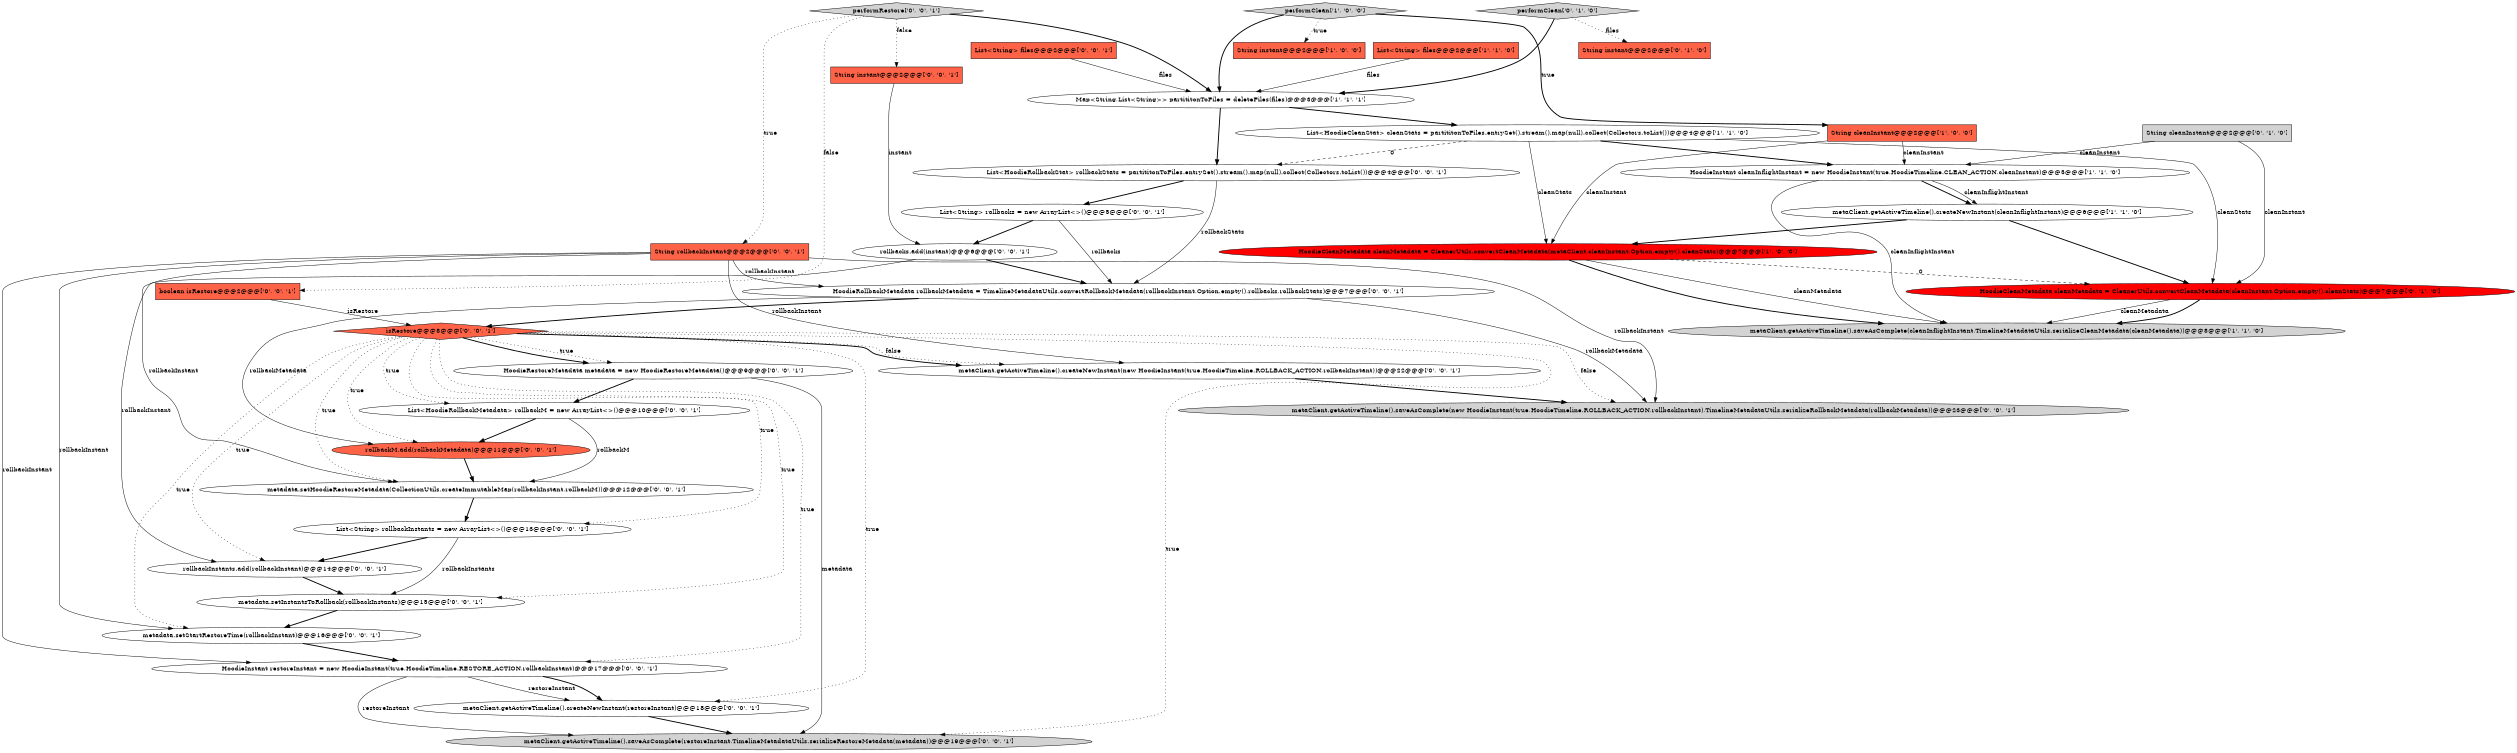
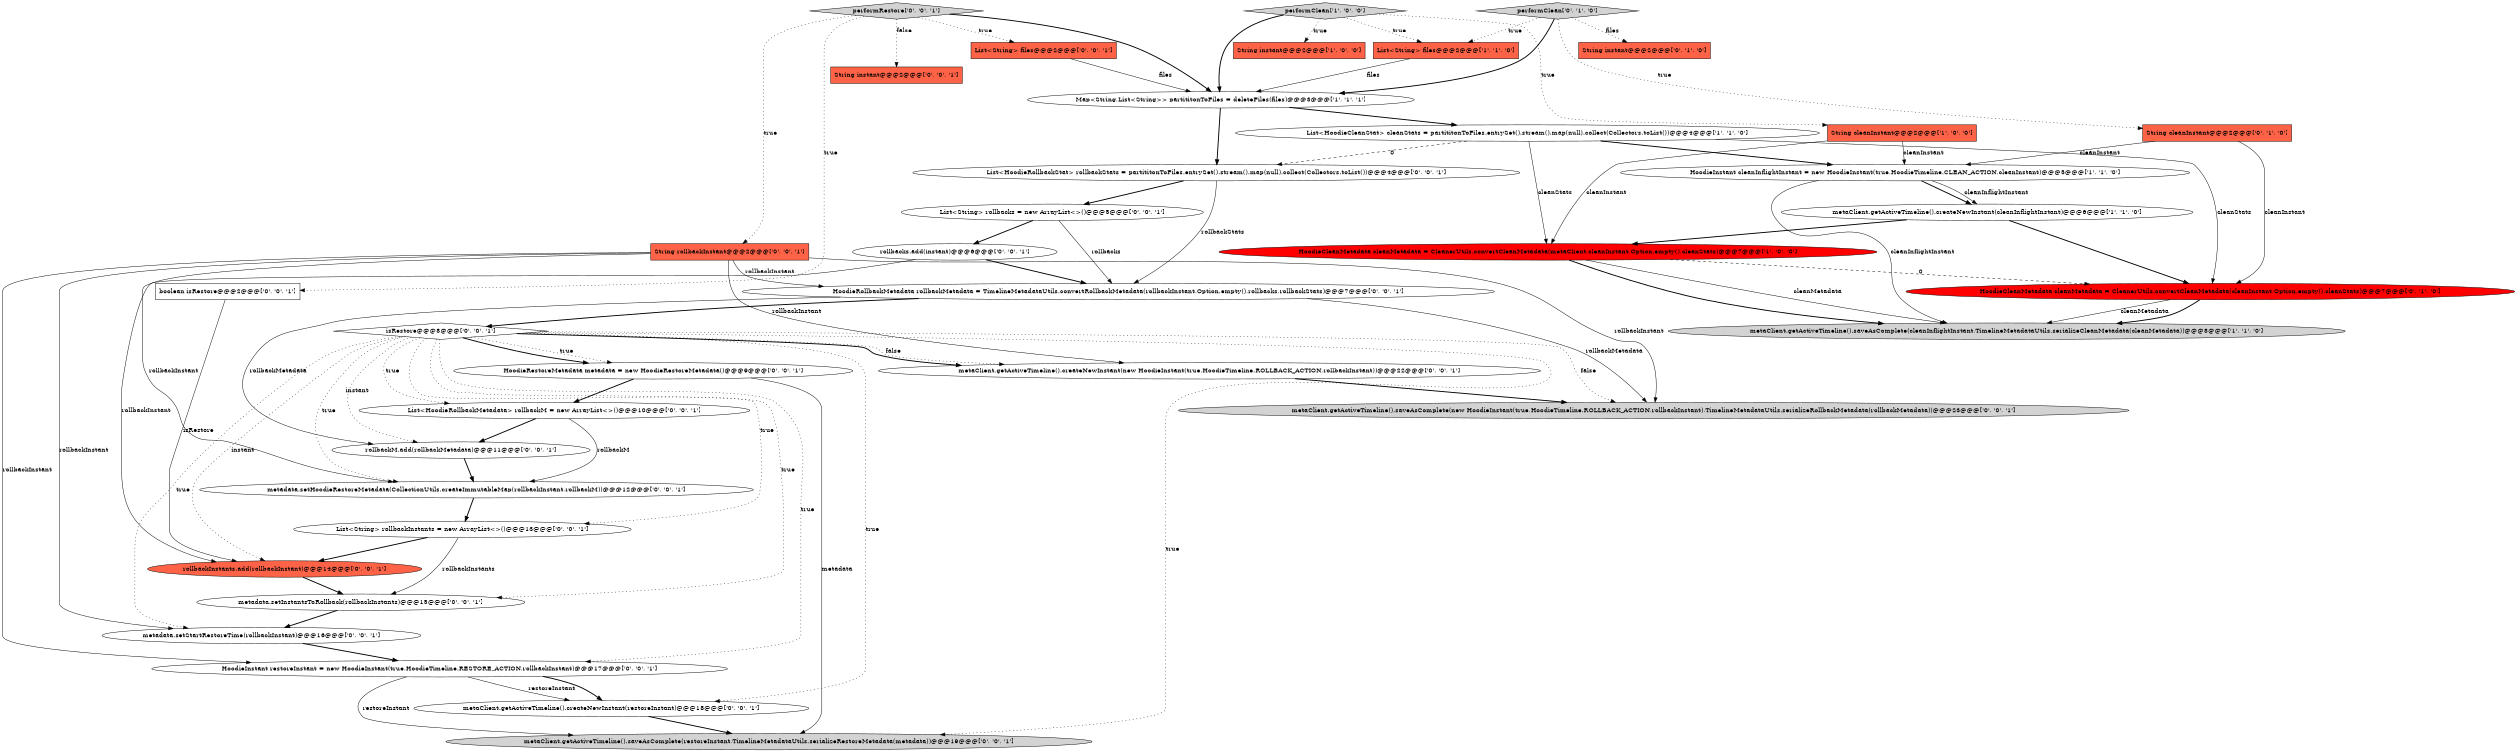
edge "performRestore['0', '0', '1']" -> "List<String> files@@@2@@@['0', '0', '1']": added, label "true"
edge "performClean['1', '0', '0']" -> "List<String> files@@@2@@@['1', '1', '0']": added, label "true"
edge "performClean['0', '1', '0']" -> "List<String> files@@@2@@@['1', '1', '0']": added, label "true"
edge "performClean['0', '1', '0']" -> "String cleanInstant@@@2@@@['0', '1', '0']": added, label "true"
edge "performClean['1', '0', '0']" -> "String cleanInstant@@@2@@@['1', '0', '0']": style bold -> dotted
node "String cleanInstant@@@2@@@['0', '1', '0']": fillcolor lightgray -> tomato
edge "performRestore['0', '0', '1']" -> "boolean isRestore@@@2@@@['0', '0', '1']": label "false" -> "true"
edge "String instant@@@2@@@['0', '0', '1']" -> "rollbacks.add(instant)@@@6@@@['0', '0', '1']": removed, label "instant"
node "boolean isRestore@@@2@@@['0', '0', '1']": fillcolor tomato -> white
edge "boolean isRestore@@@2@@@['0', '0', '1']" -> "isRestore@@@8@@@['0', '0', '1']": now "boolean isRestore@@@2@@@['0', '0', '1']" -> "rollbackInstants.add(rollbackInstant)@@@14@@@['0', '0', '1']"
node "isRestore@@@8@@@['0', '0', '1']": fillcolor tomato -> white
edge "isRestore@@@8@@@['0', '0', '1']" -> "rollbackM.add(rollbackMetadata)@@@11@@@['0', '0', '1']": label "true" -> "instant"
edge "isRestore@@@8@@@['0', '0', '1']" -> "rollbackInstants.add(rollbackInstant)@@@14@@@['0', '0', '1']": label "true" -> "instant"
node "rollbackM.add(rollbackMetadata)@@@11@@@['0', '0', '1']": fillcolor tomato -> white
node "rollbackInstants.add(rollbackInstant)@@@14@@@['0', '0', '1']": fillcolor white -> tomato
